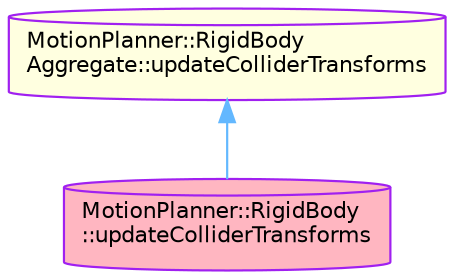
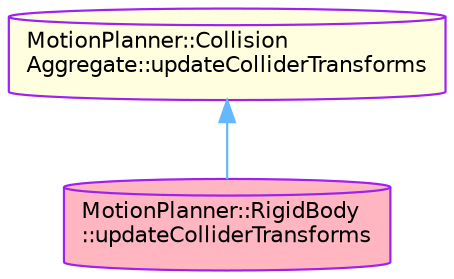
node "MotionPlanner::RigidBody Aggregate::updateColliderTransforms": label "MotionPlanner::RigidBody Aggregate::updateColliderTransforms" -> "MotionPlanner::Collision Aggregate::updateColliderTransforms"
